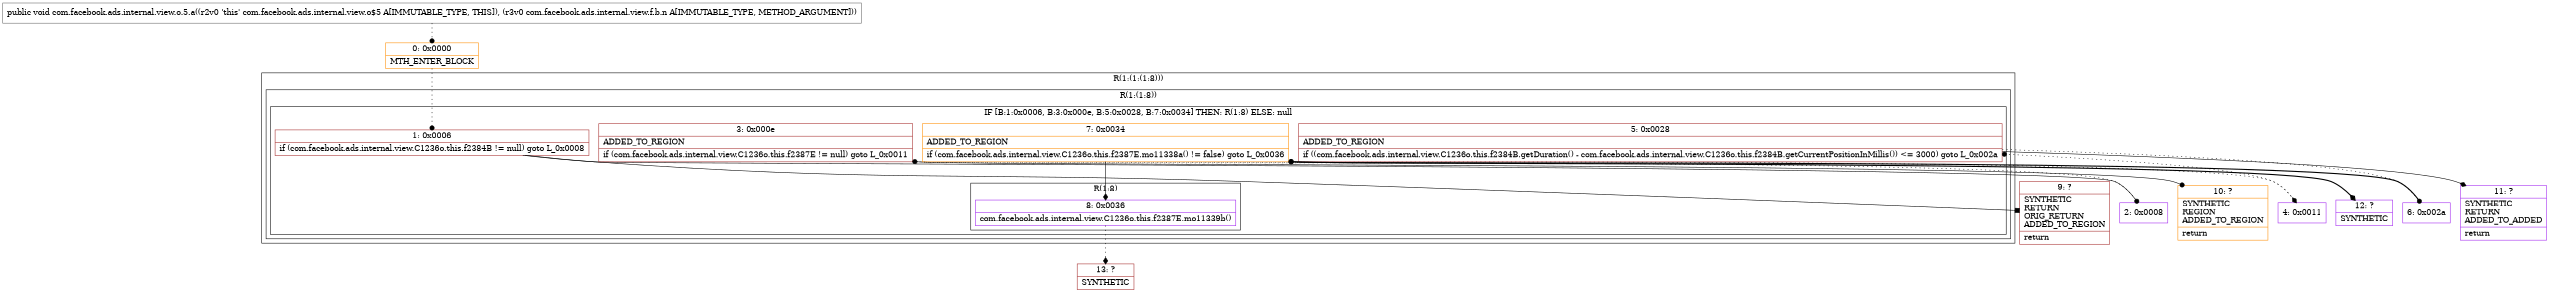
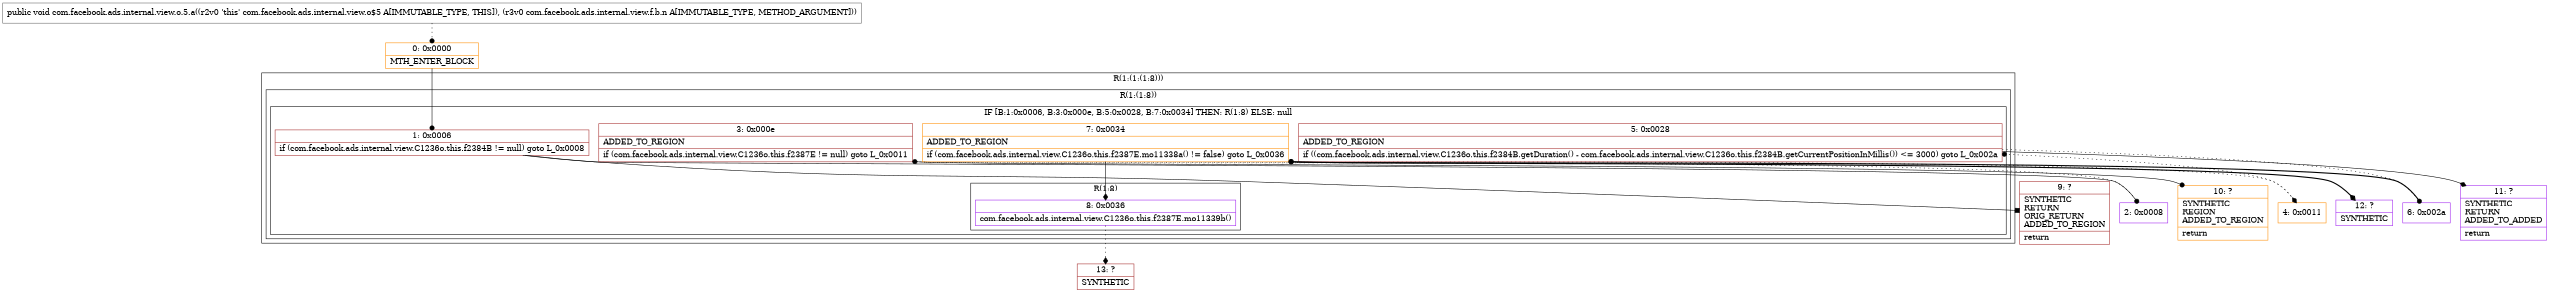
edge "0: 0x0000" -> "1: 0x0006": style dotted -> solid
node "4: 0x0011": color purple -> darkorange
